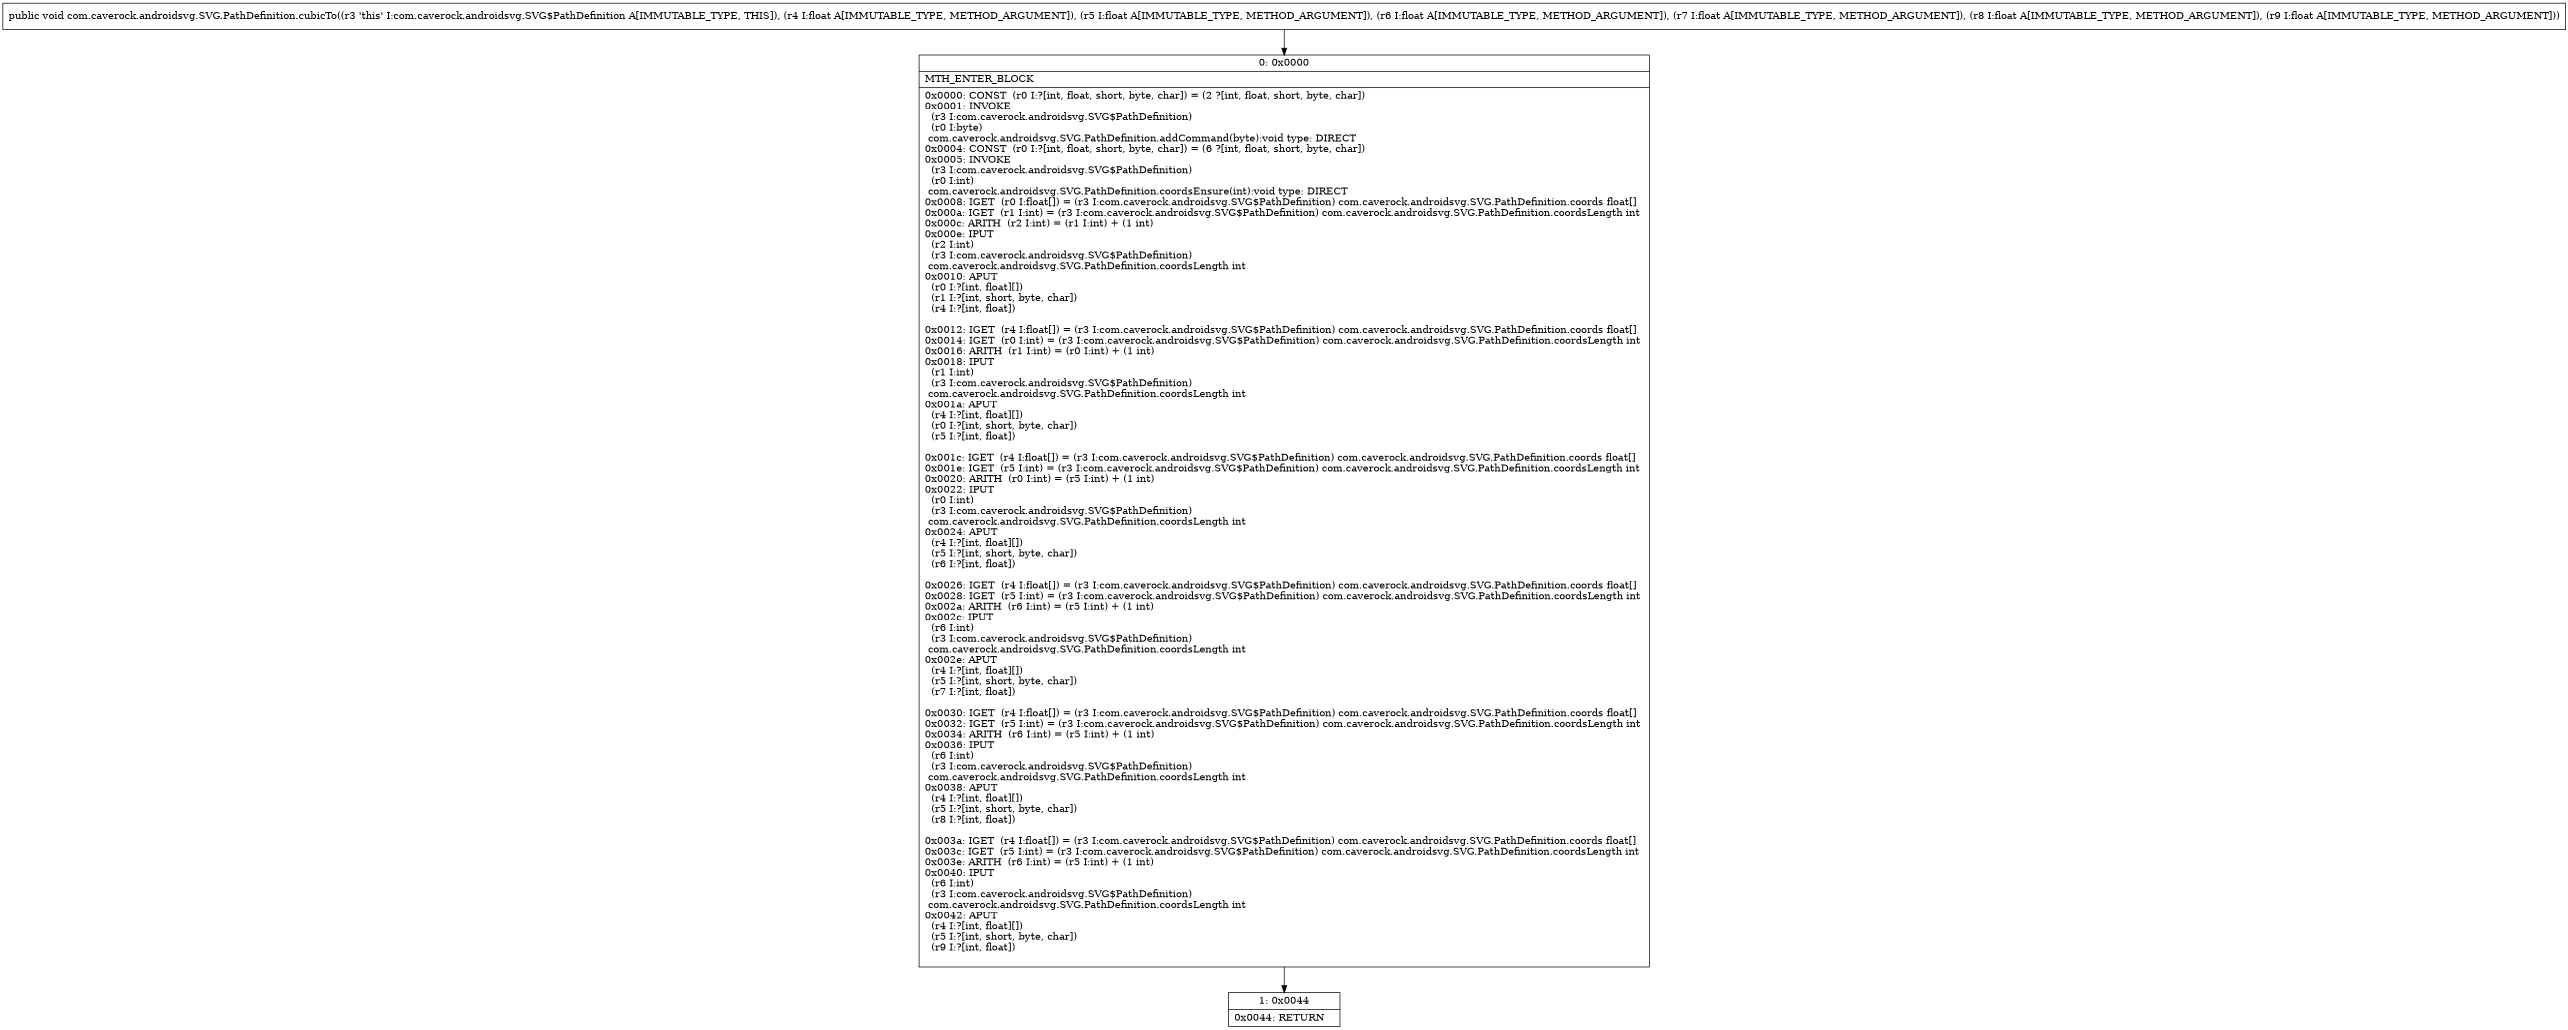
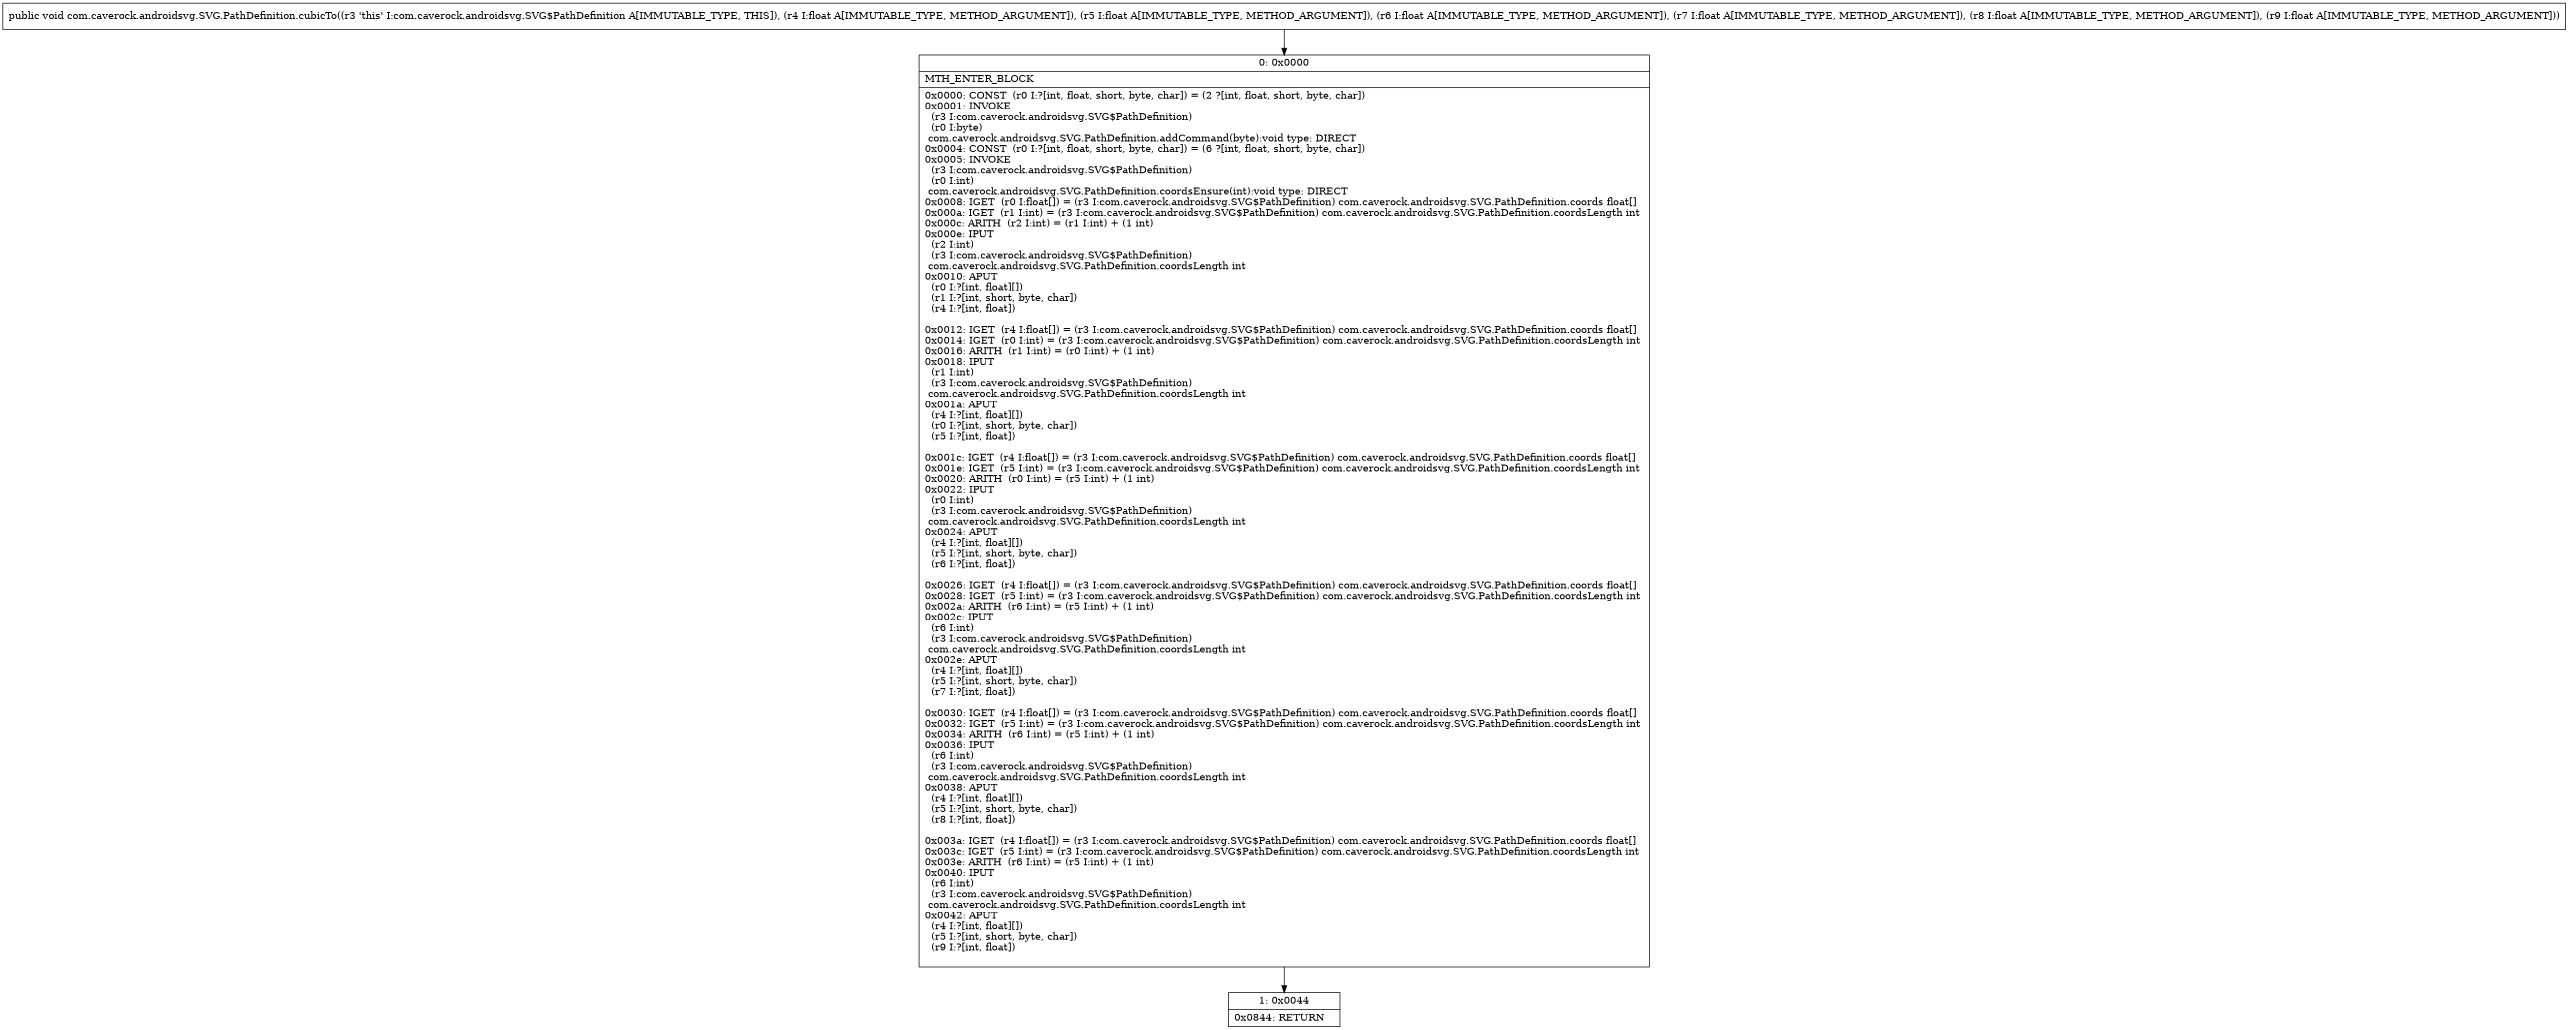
node "1: 0x0044": text "0x0044: RETURN" -> "0x0844: RETURN"
